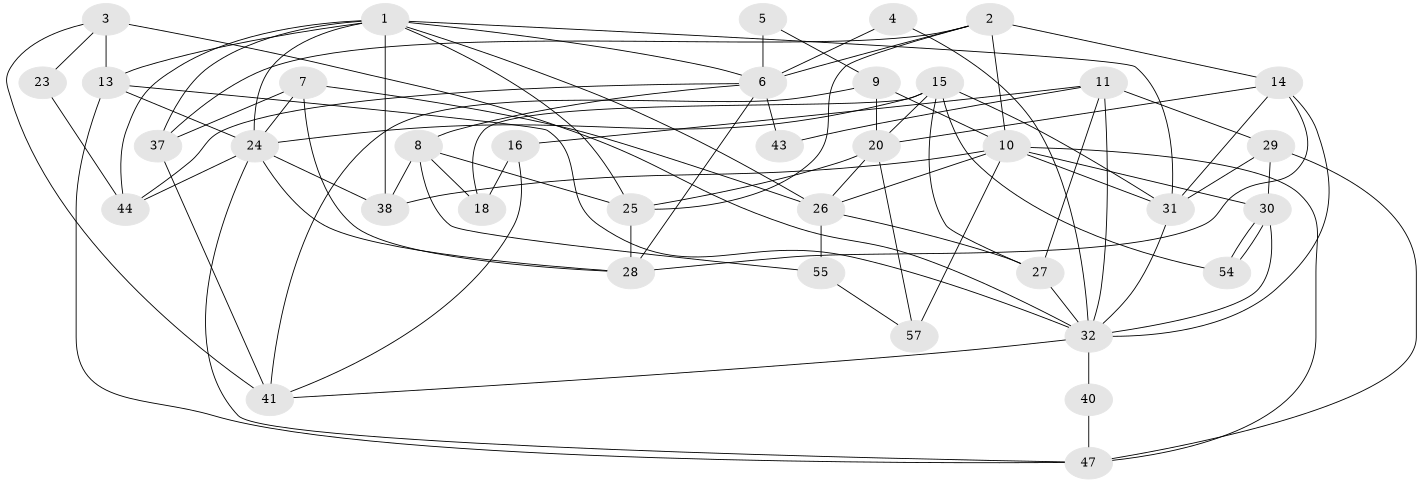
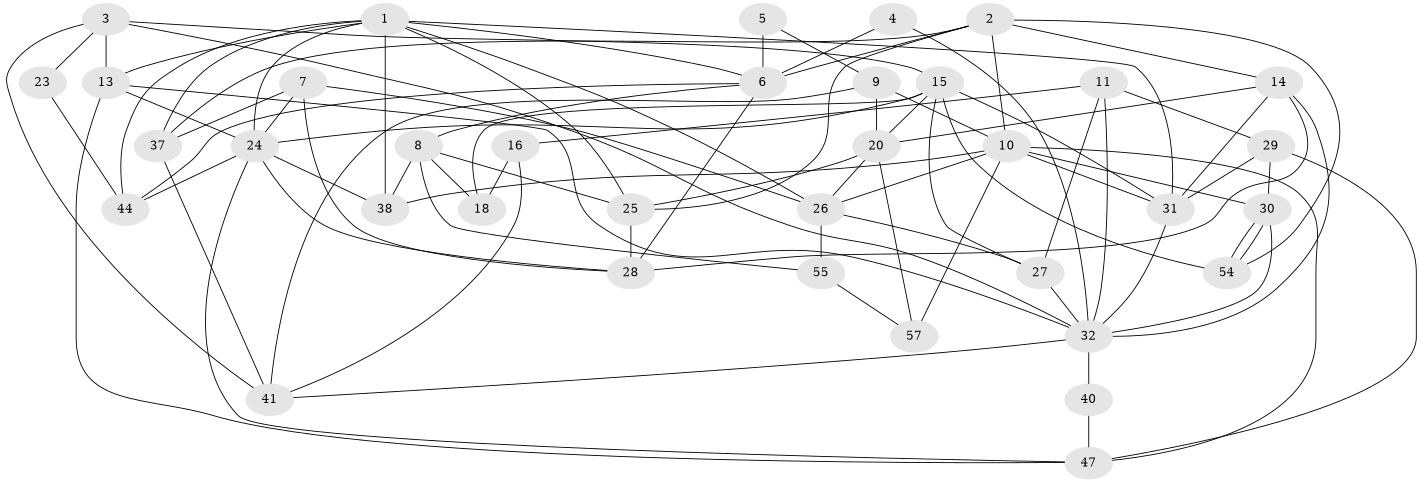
edge "3" -- "15": added
edge "2" -- "54": added
node "43": removed
